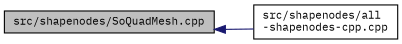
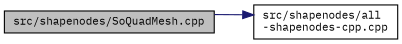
edge "src/shapenodes/all -shapenodes-cpp.cpp" -> "src/shapenodes/SoQuadMesh.cpp": reversed
